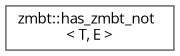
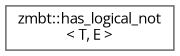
node "zmbt::has_zmbt_not < T, E >": label "zmbt::has_zmbt_not < T, E >" -> "zmbt::has_logical_not < T, E >"
